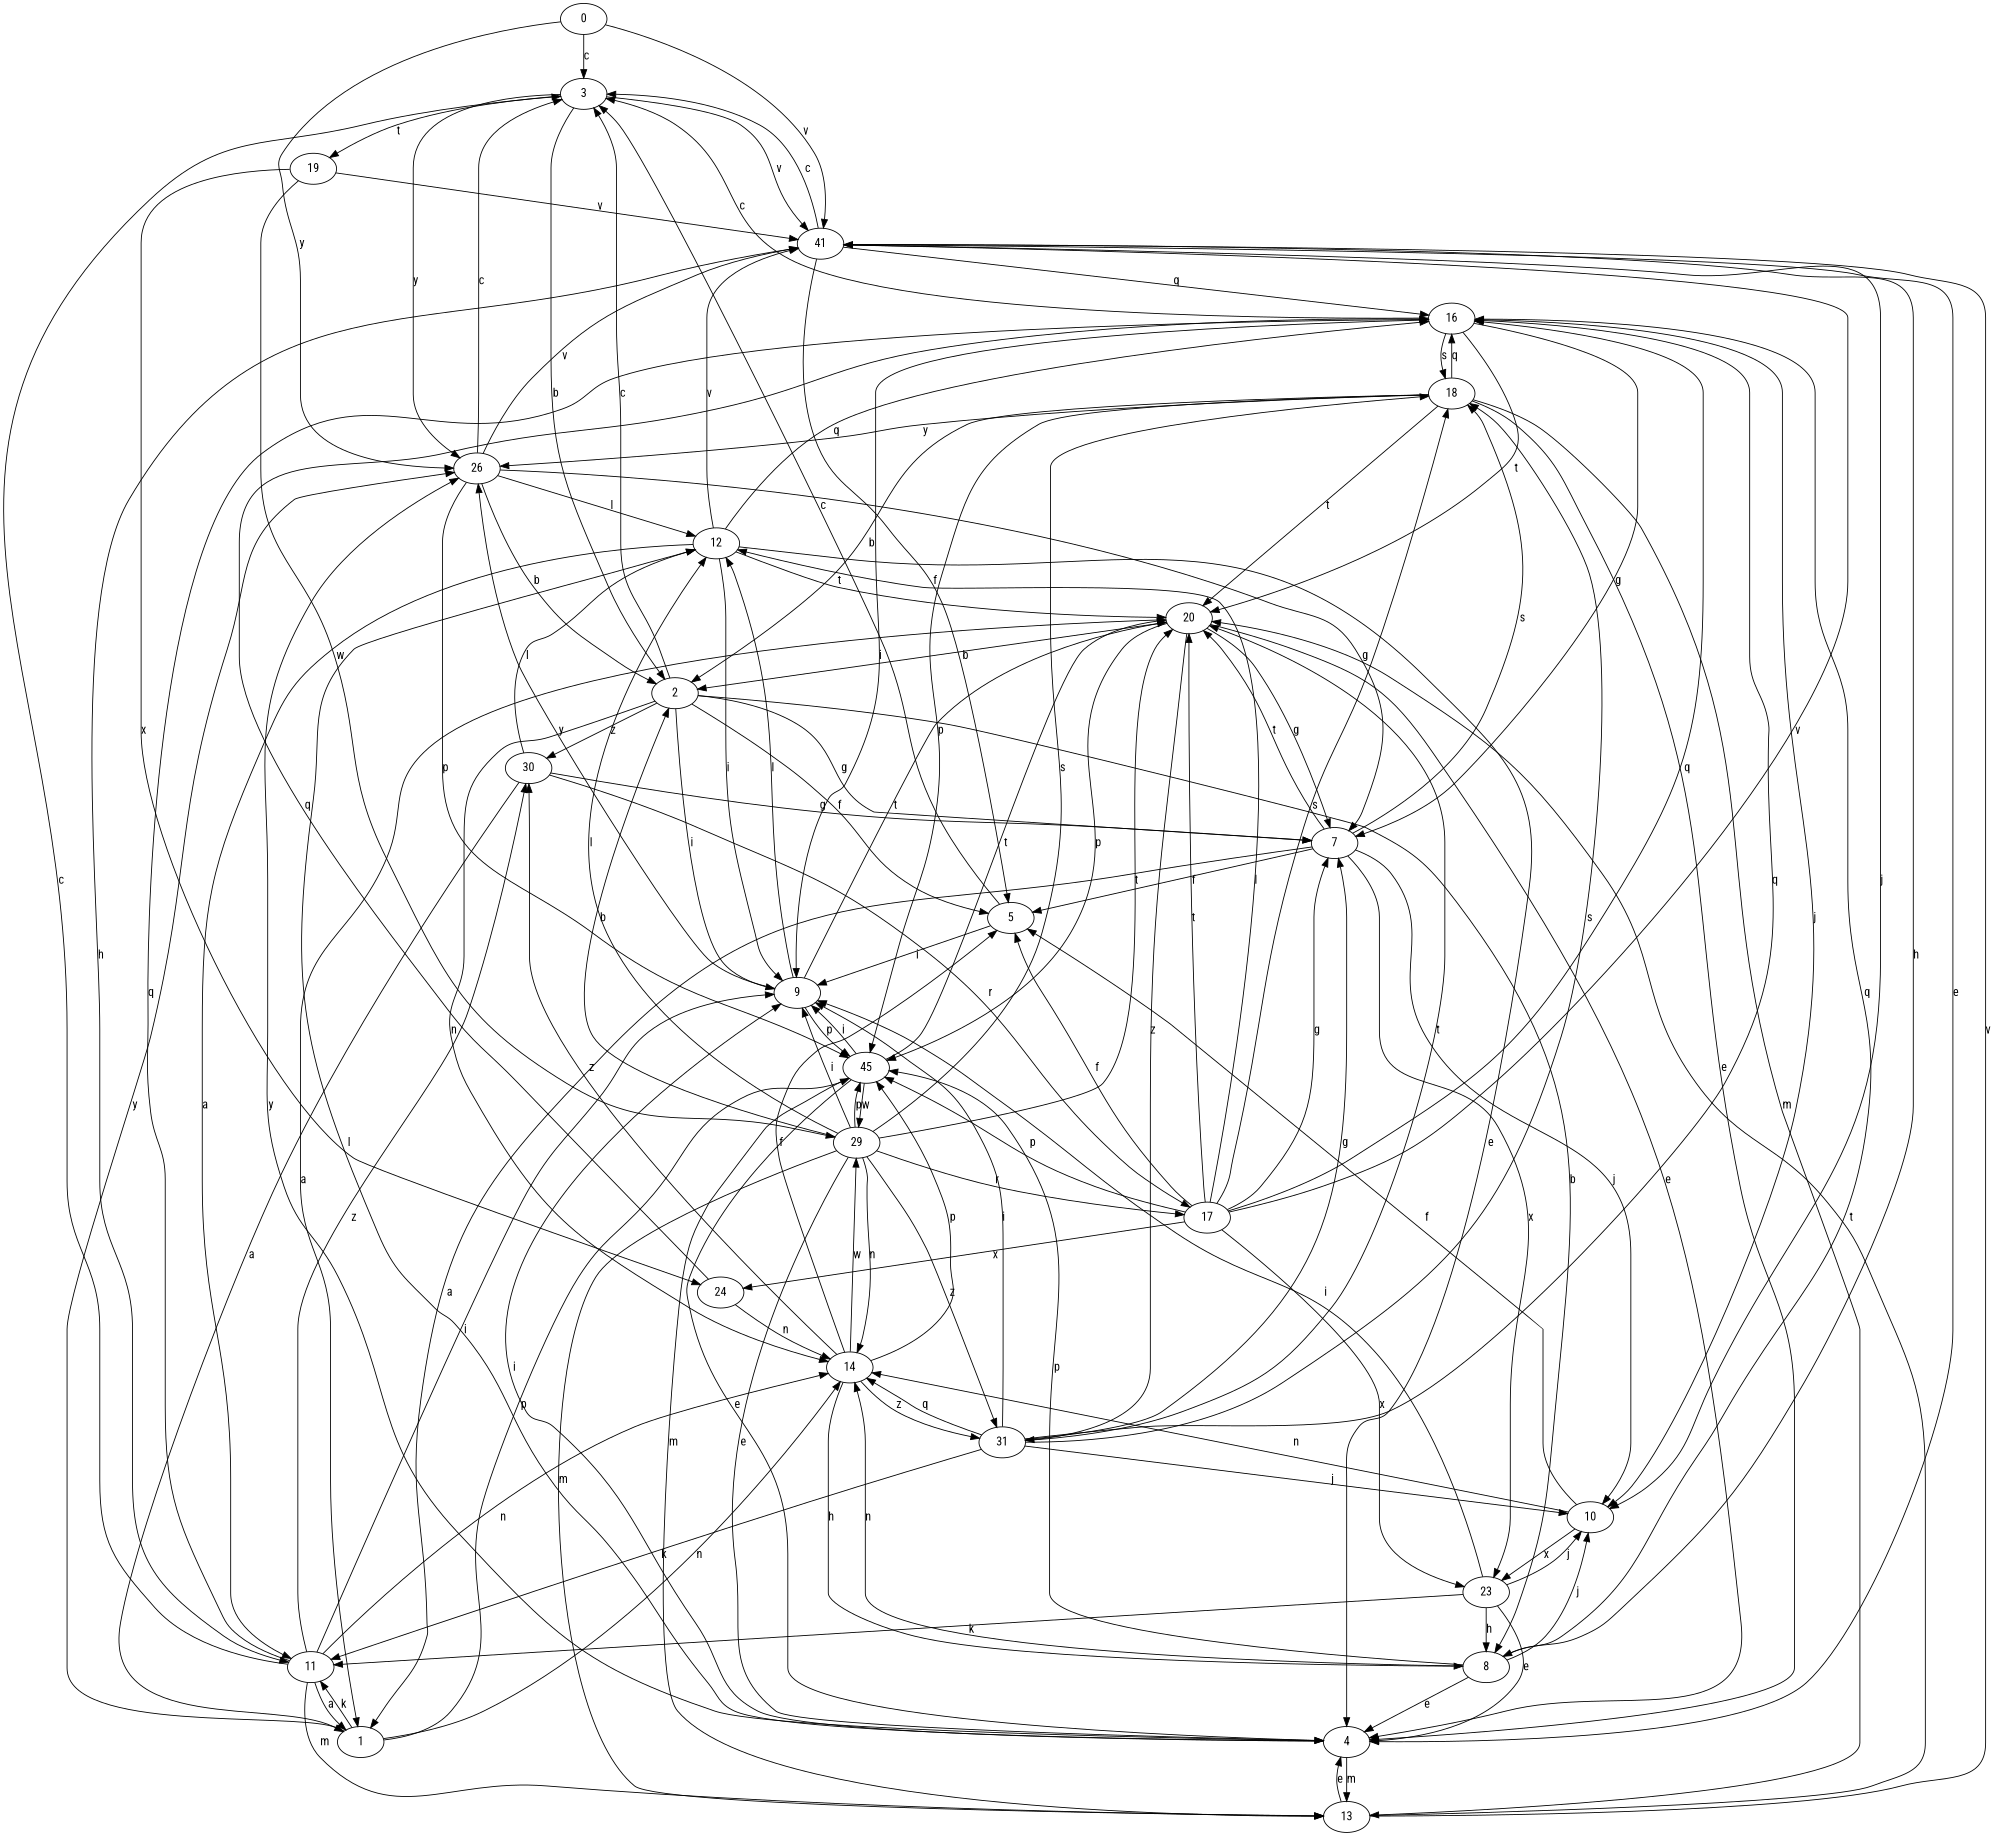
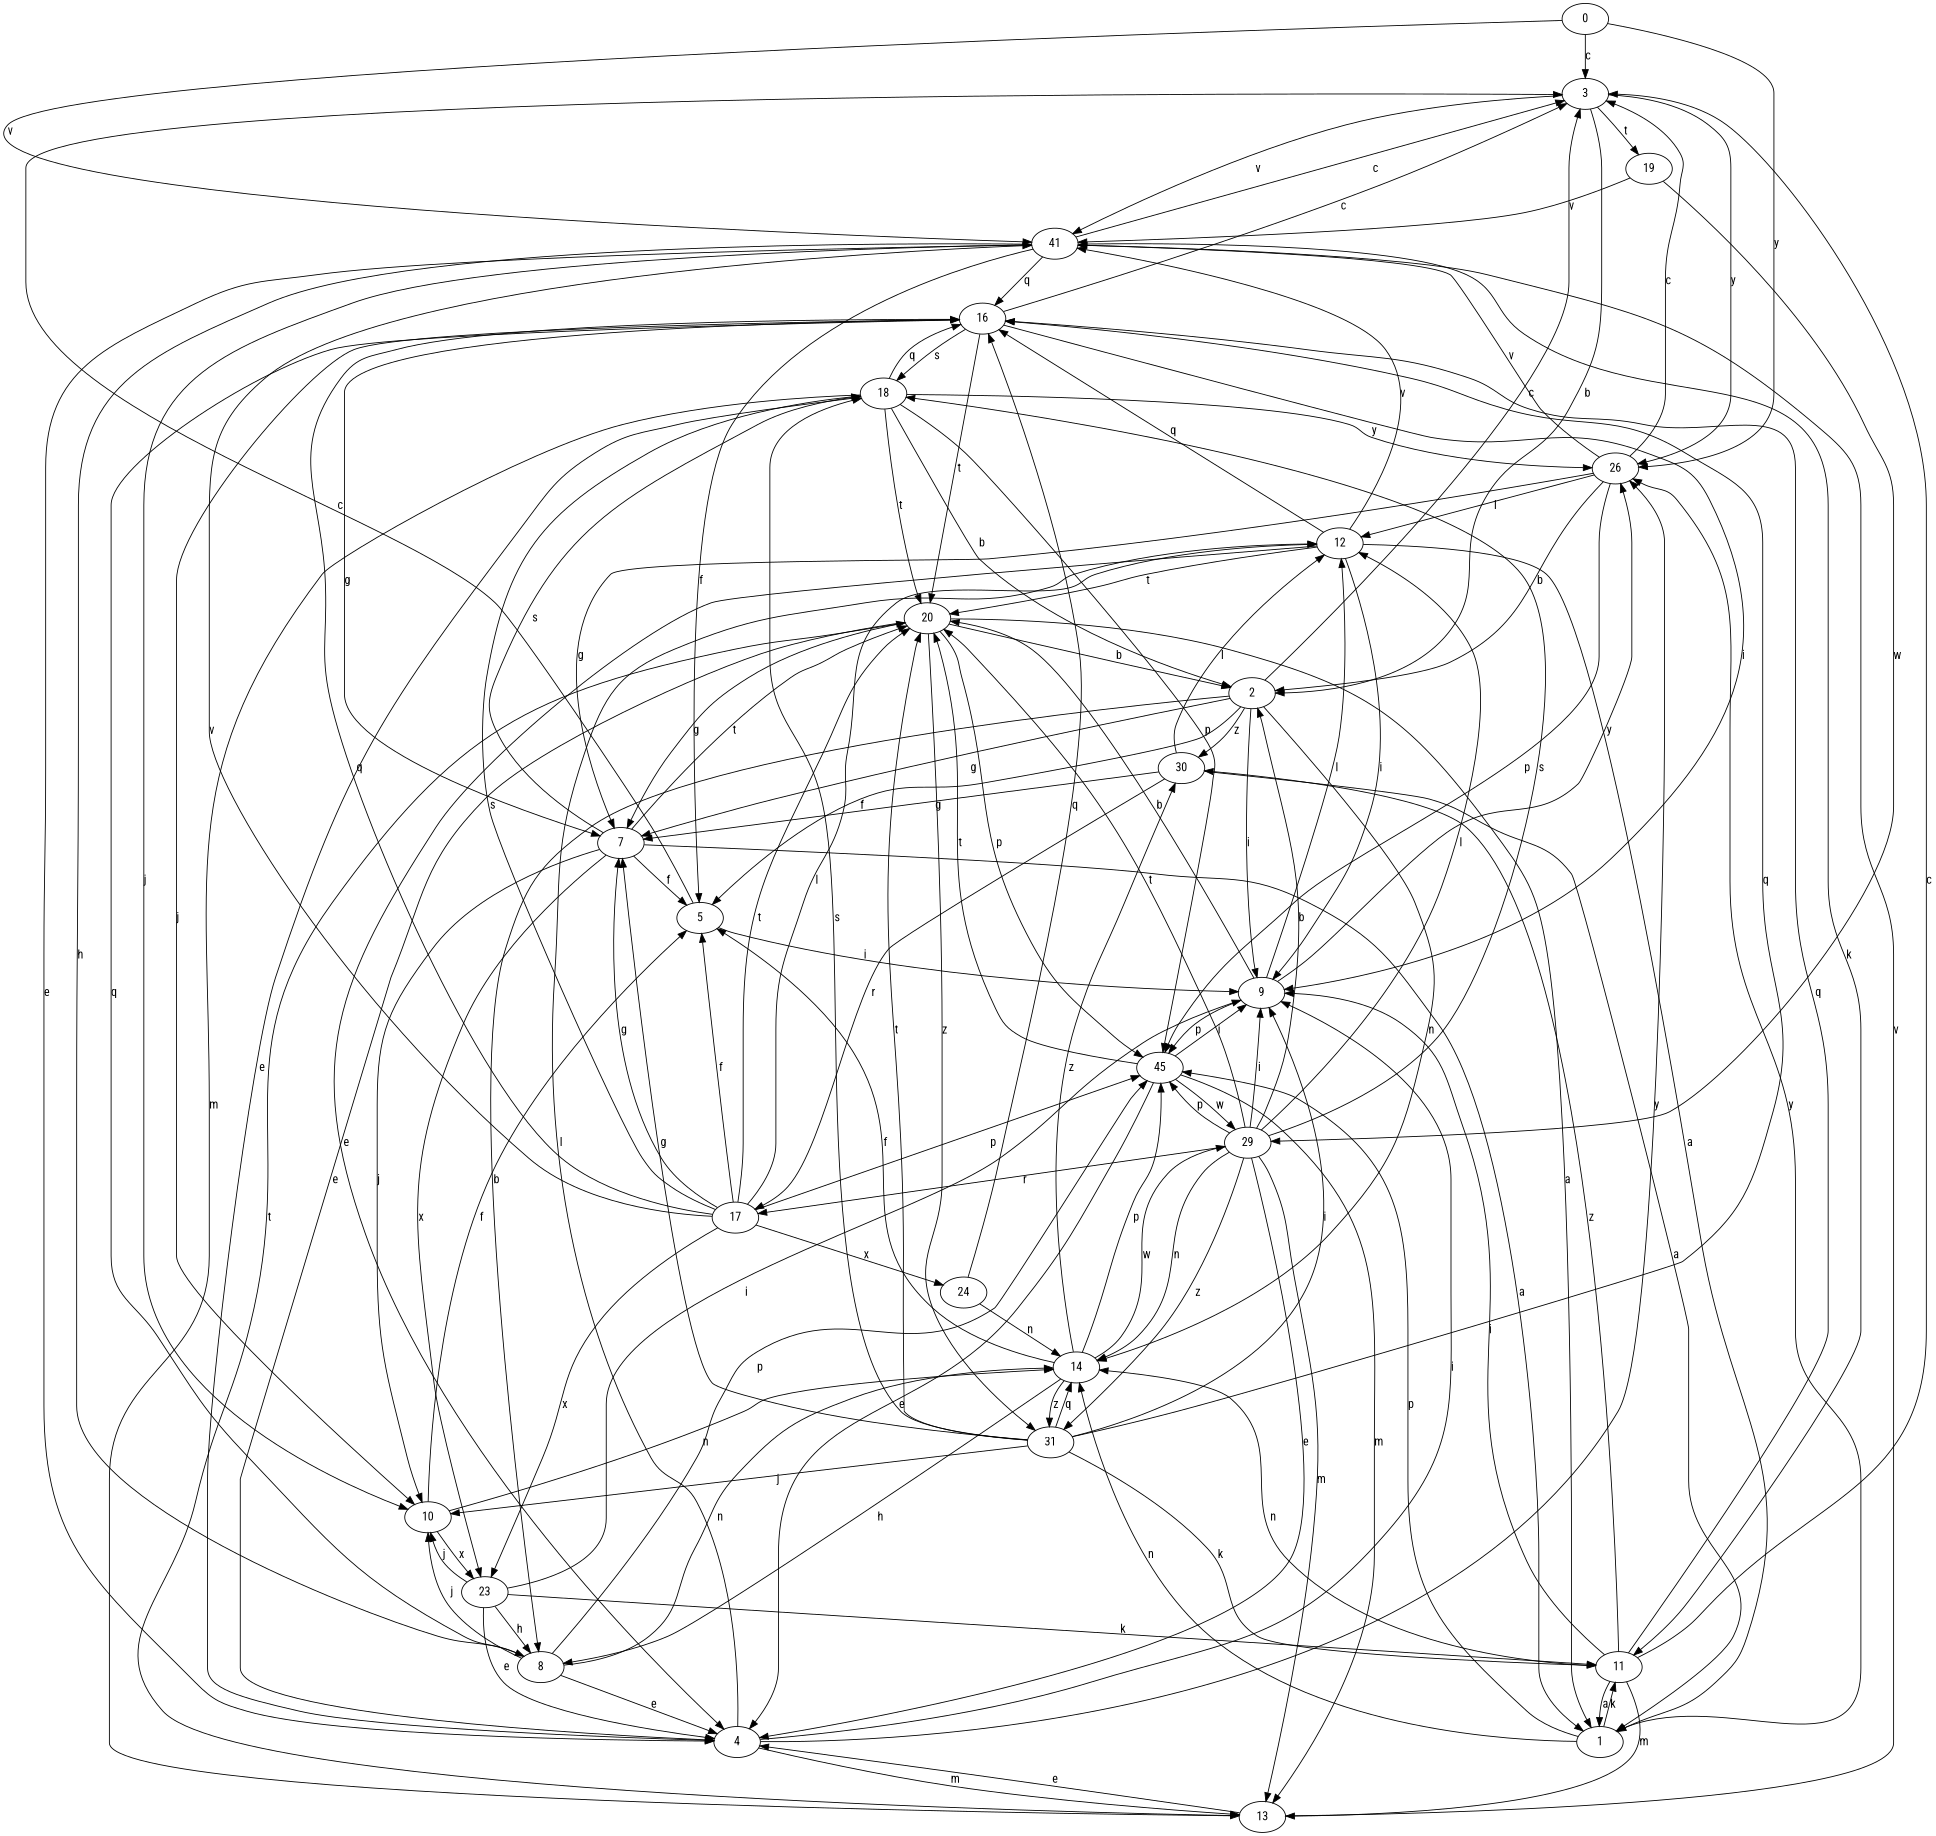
edge "19" -> "24": removed, label "x"
edge "9" -> "20": label "t" -> "b"
edge "41" -> "11": label "h" -> "k"
edge "12" -> "11": now "12" -> "1"
